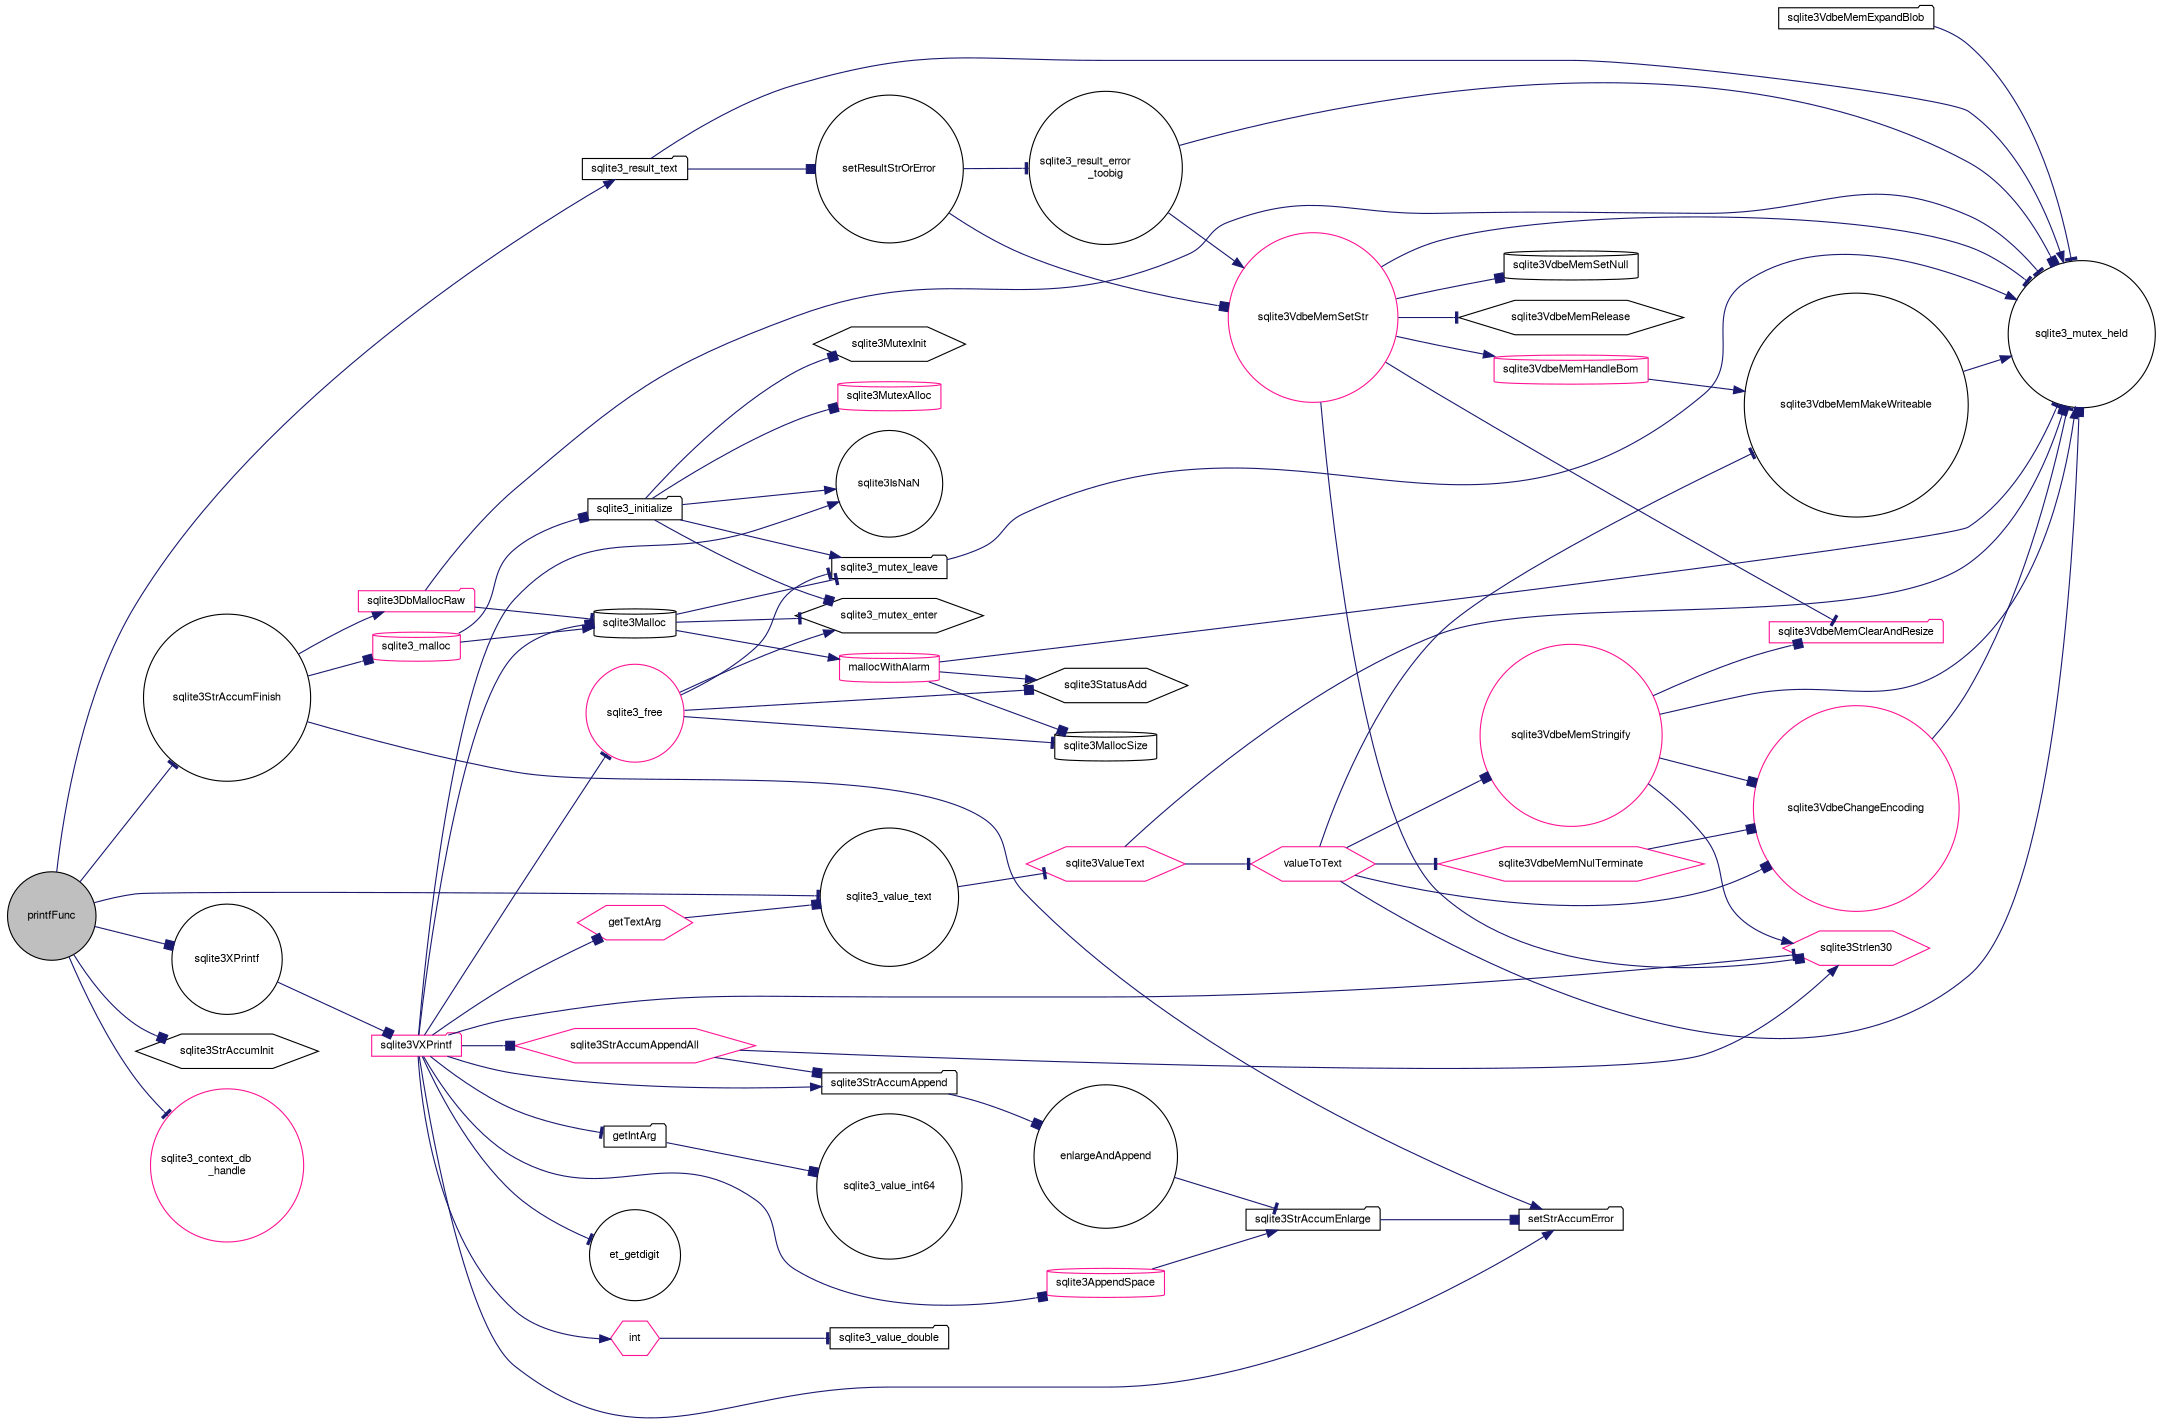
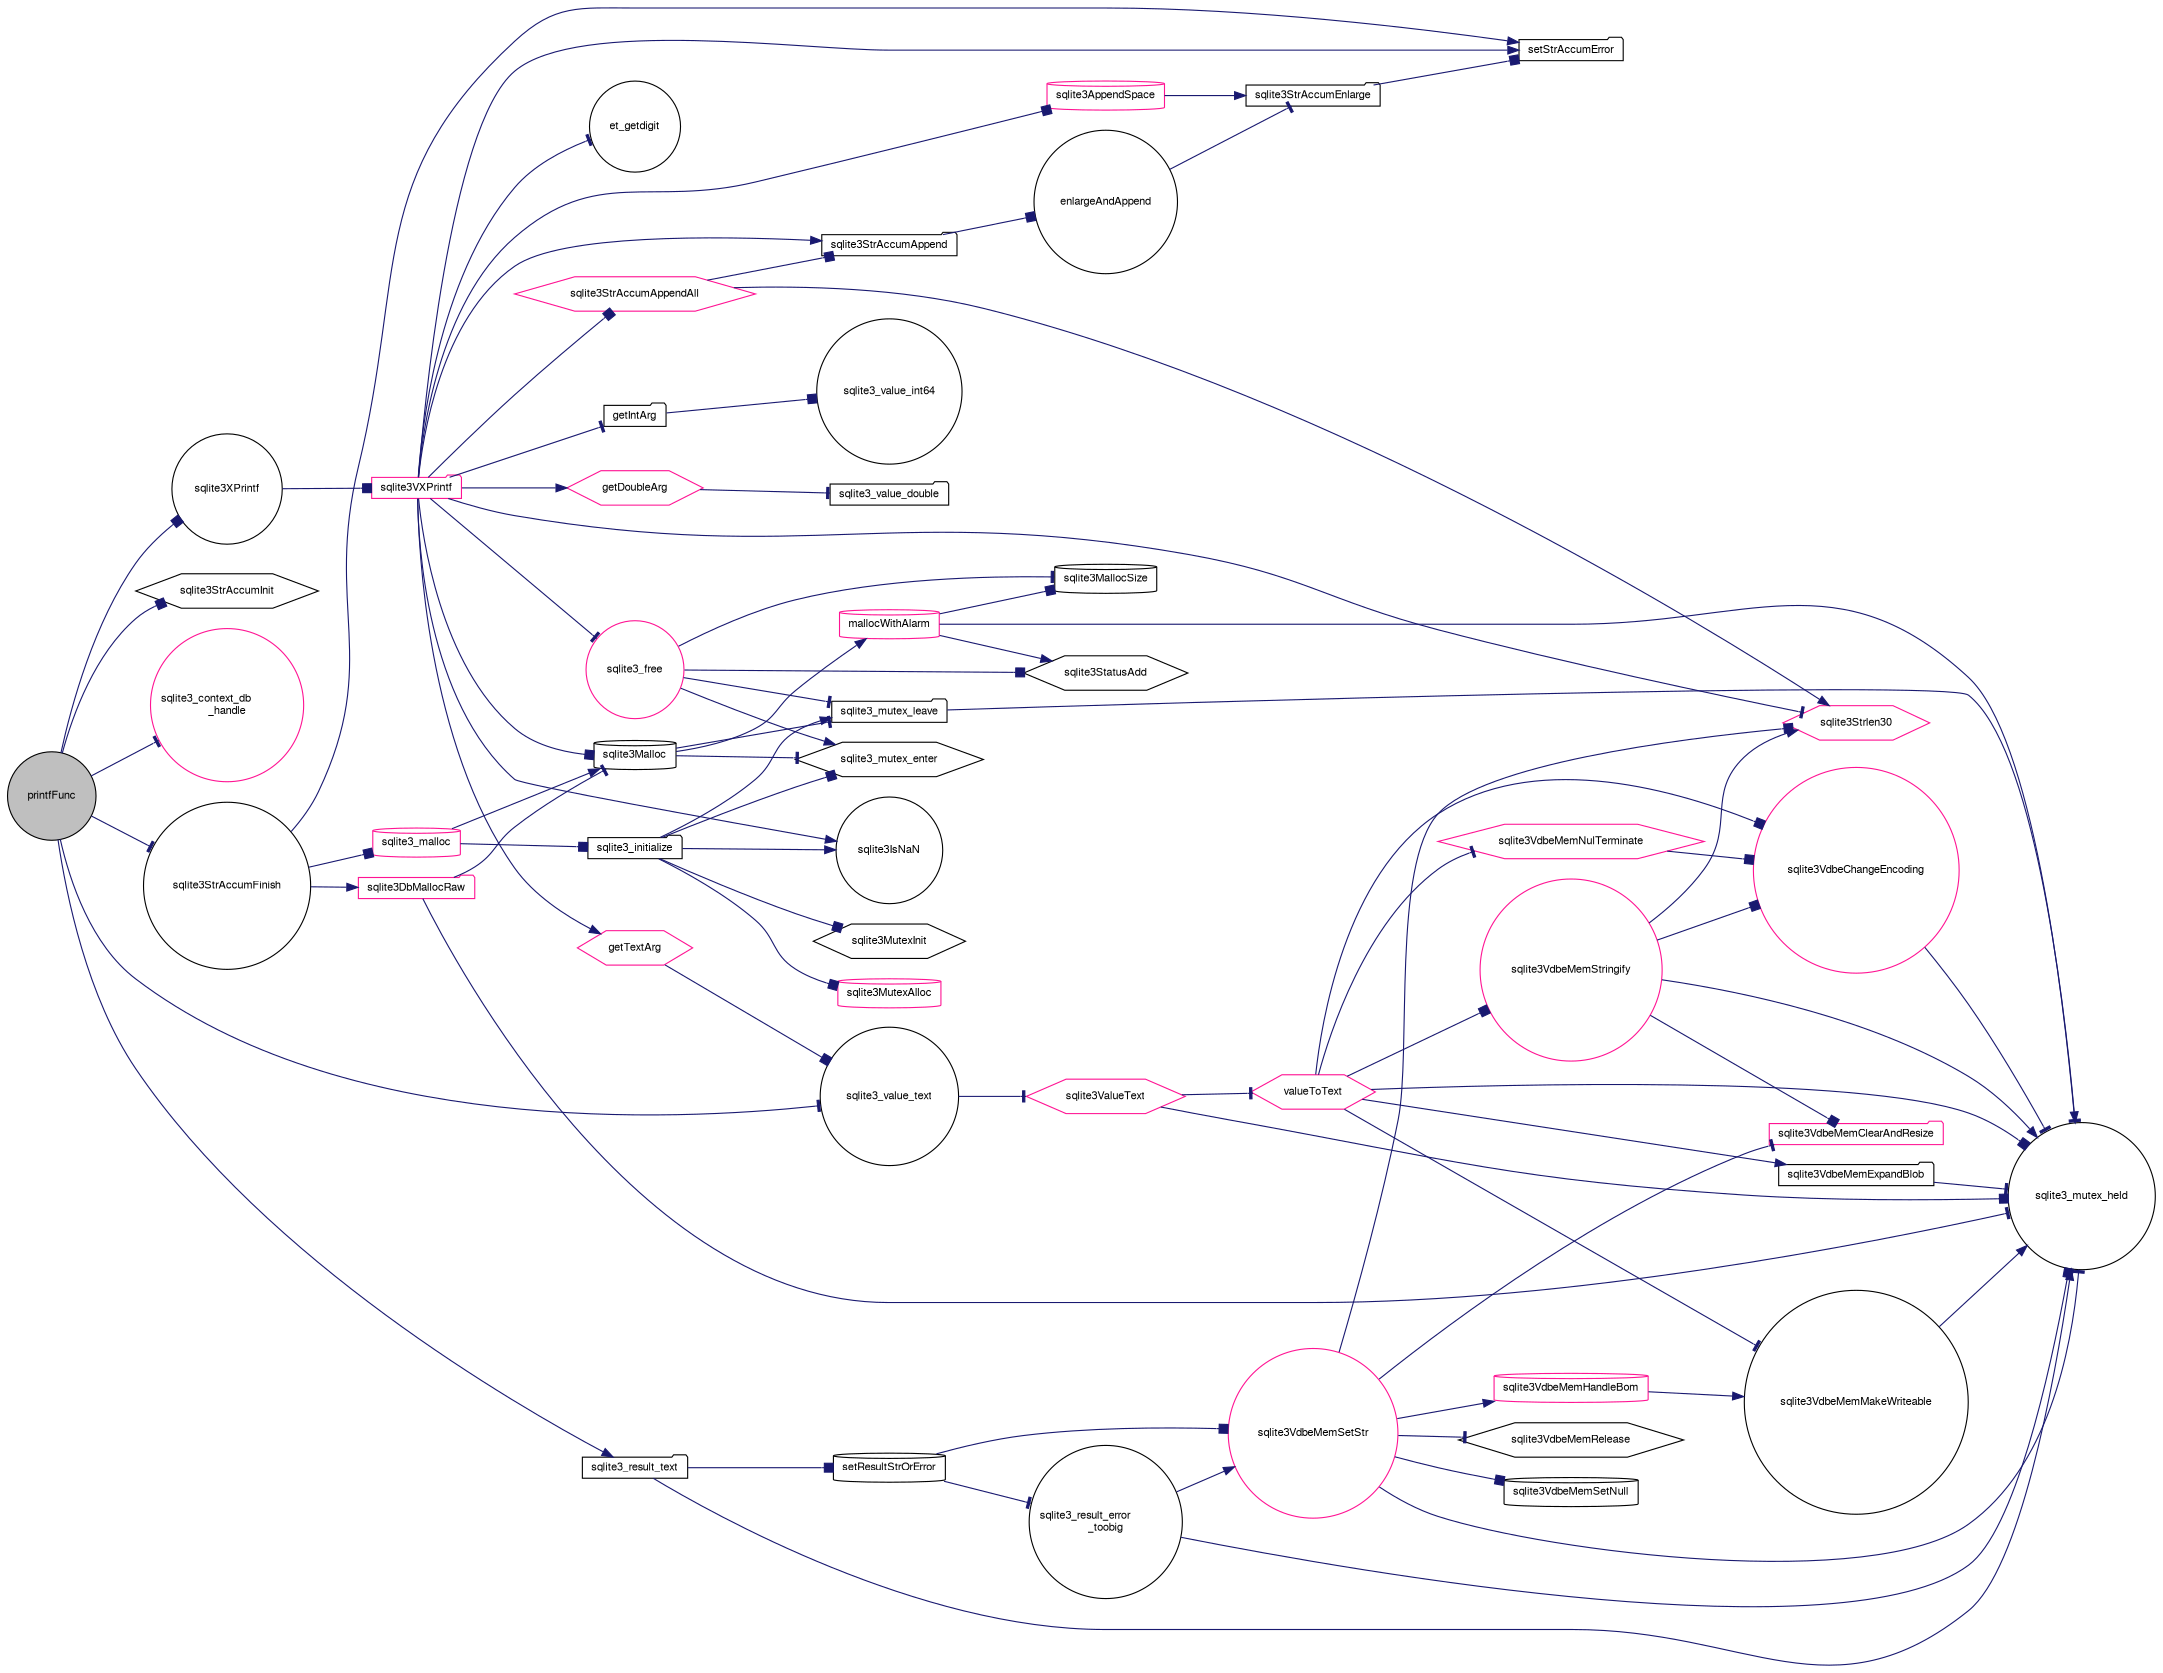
node "setResultStrOrError": shape circle -> cylinder
edge "sqlite3VXPrintf" -> "getTextArg": arrowhead box -> normal
edge "valueToText" -> "sqlite3VdbeMemExpandBlob": added
node "int": label "int" -> "getDoubleArg"
